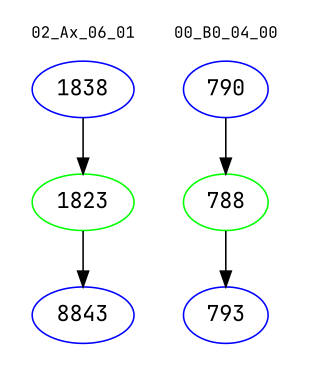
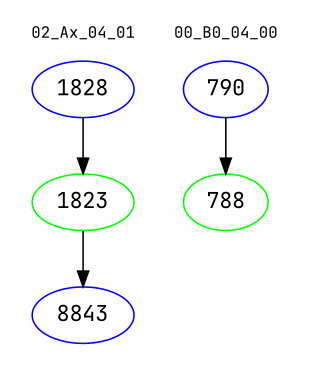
cluster "02_Ax_06_01": label "02_Ax_06_01" -> "02_Ax_04_01"
node "1838": label "1838" -> "1828"
node "793": removed
